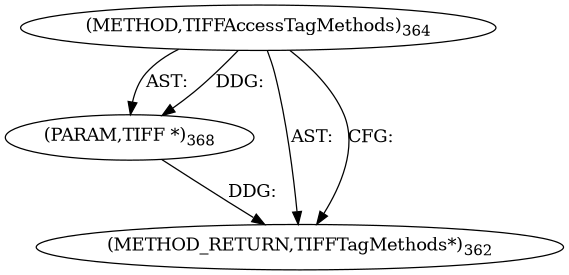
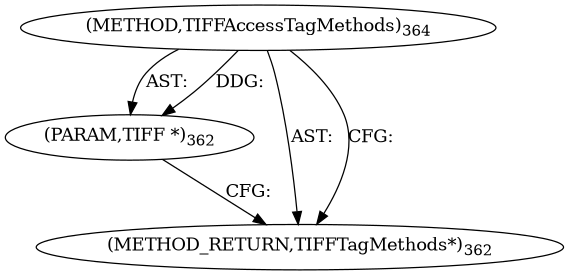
node "(PARAM,TIFF *)": text "368" -> "362"
edge "(PARAM,TIFF *)" -> "(METHOD_RETURN,TIFFTagMethods*)": label "DDG: " -> "CFG: "
